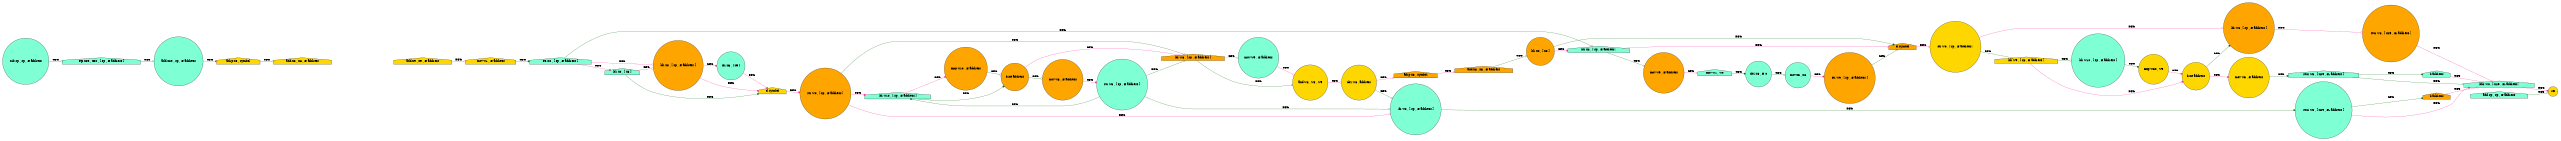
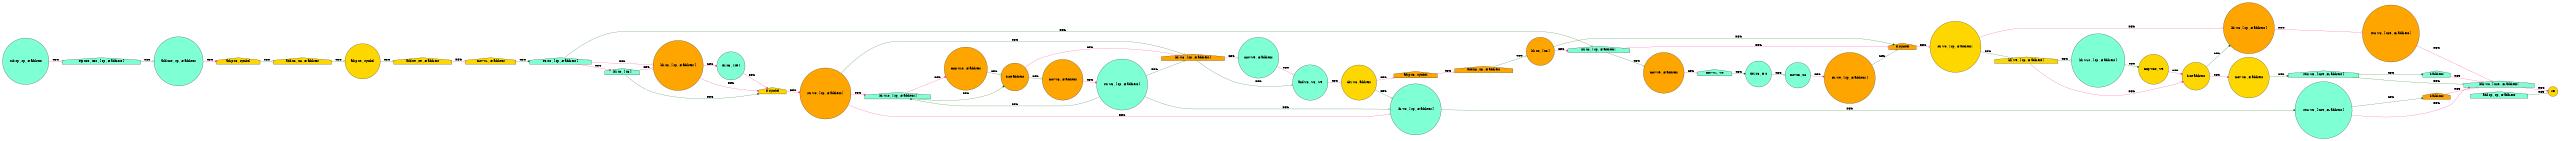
edge "sub sp , sp , # address" -> "stp x29 , x30 , [ sp , # address ]": color darkgreen -> deeppink
node "adrp x9 , symbol": added
node "and w8 , w8 , w9": fillcolor gold -> aquamarine
